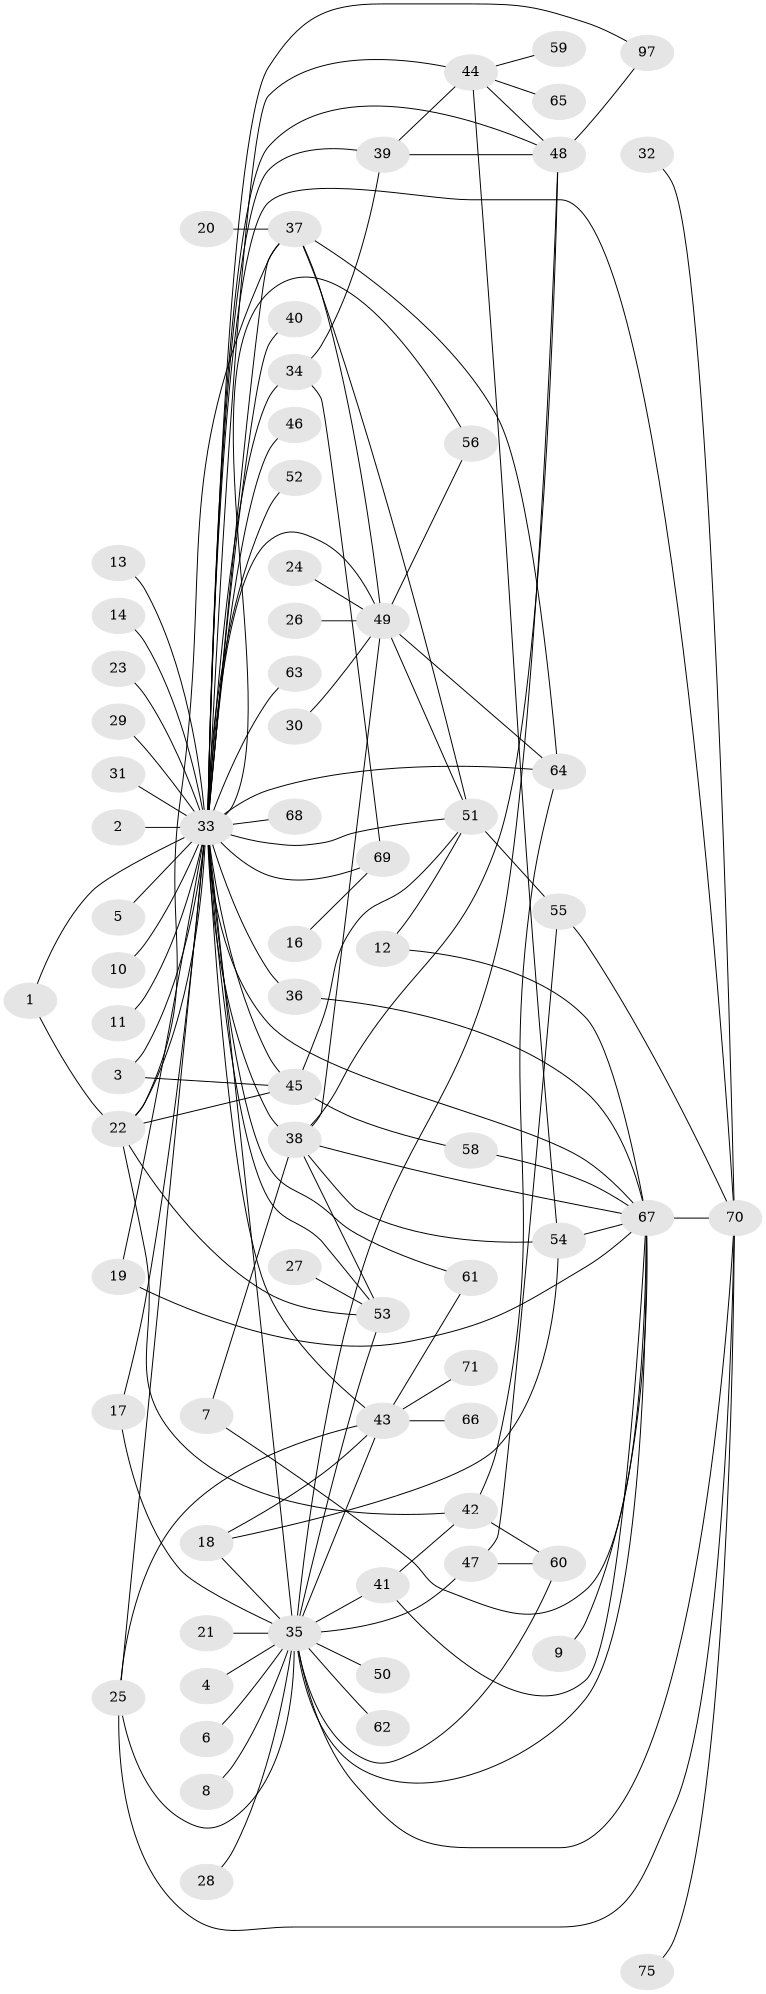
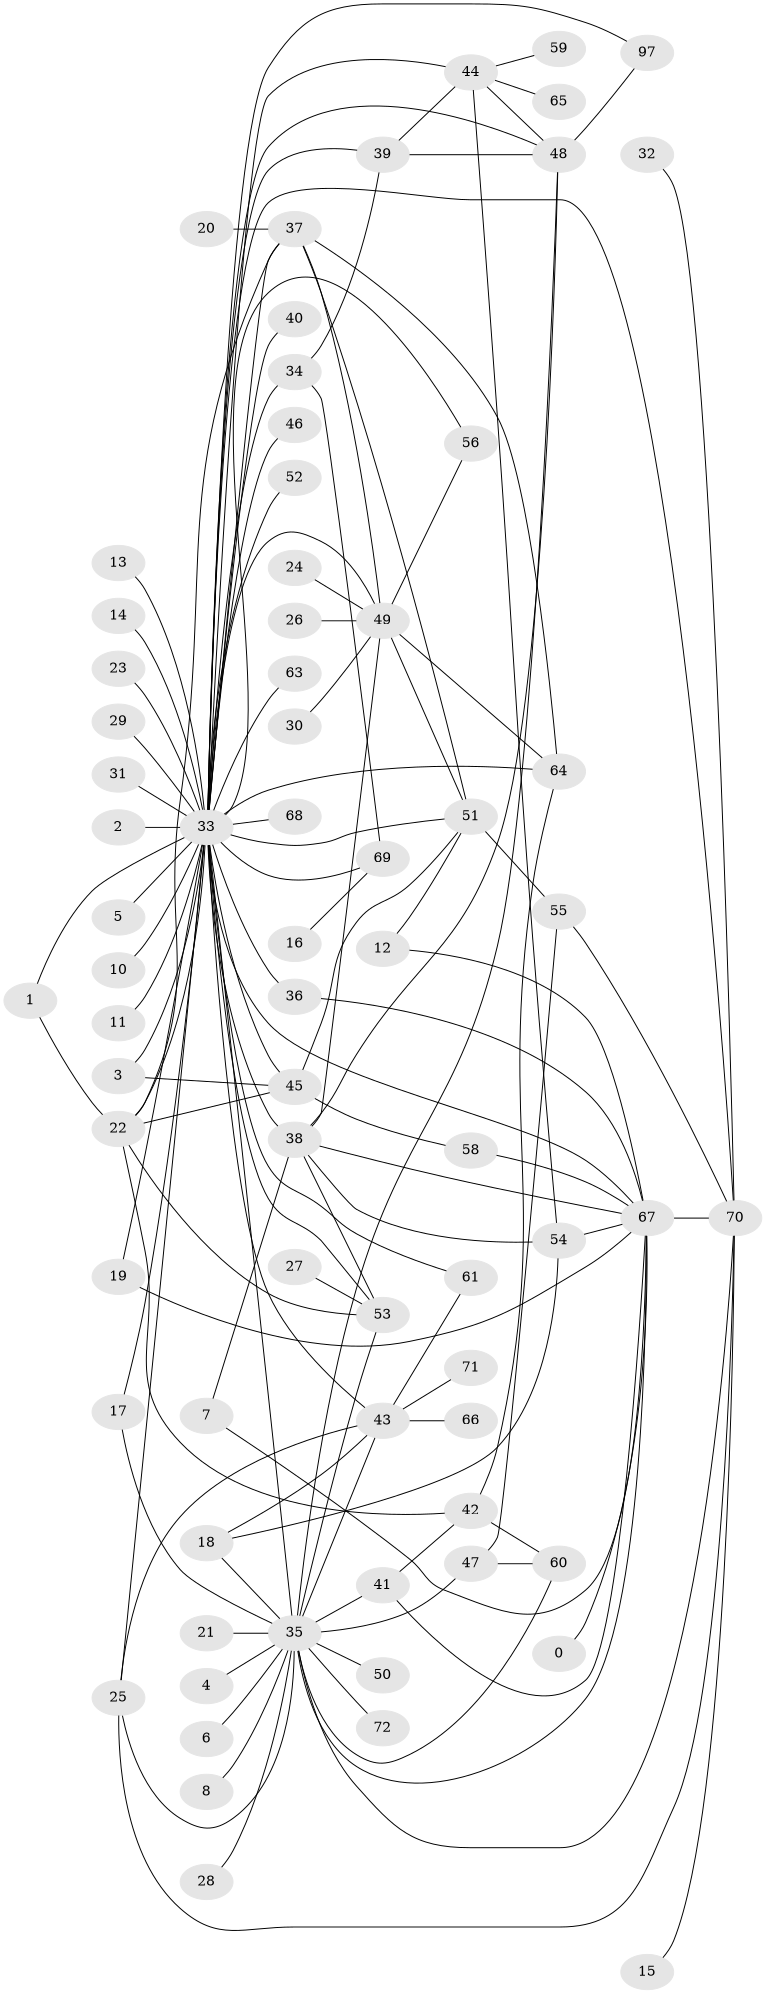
node "9": label "9" -> "0"
node "62": label "62" -> "72"
node "75": label "75" -> "15"
